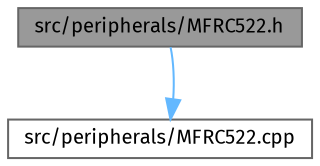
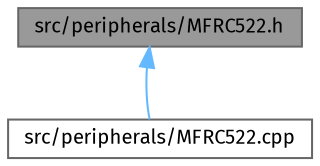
edge "src/peripherals/MFRC522.h" -> "src/peripherals/MFRC522.cpp": reversed
